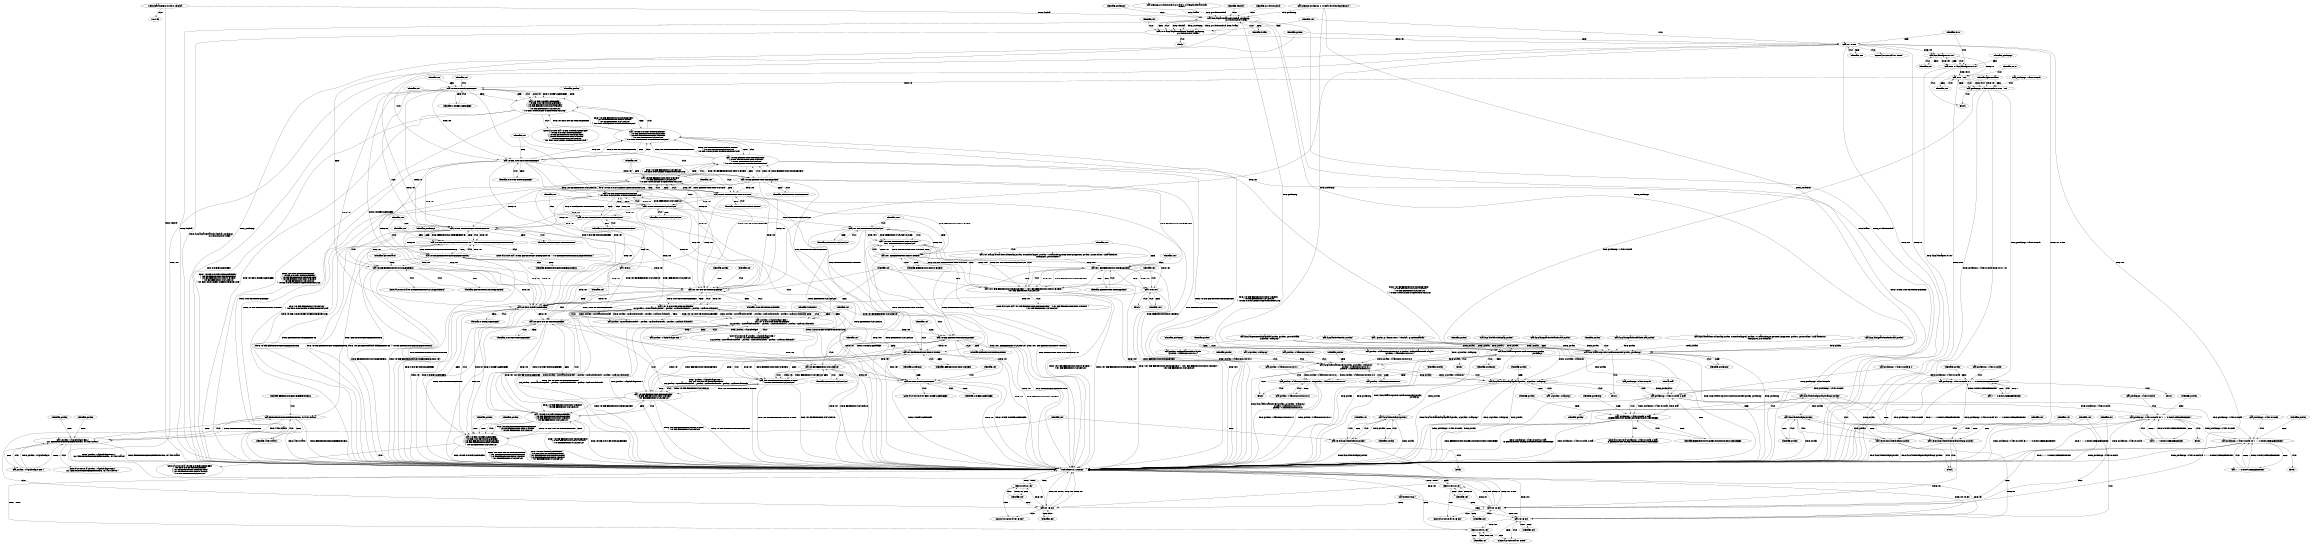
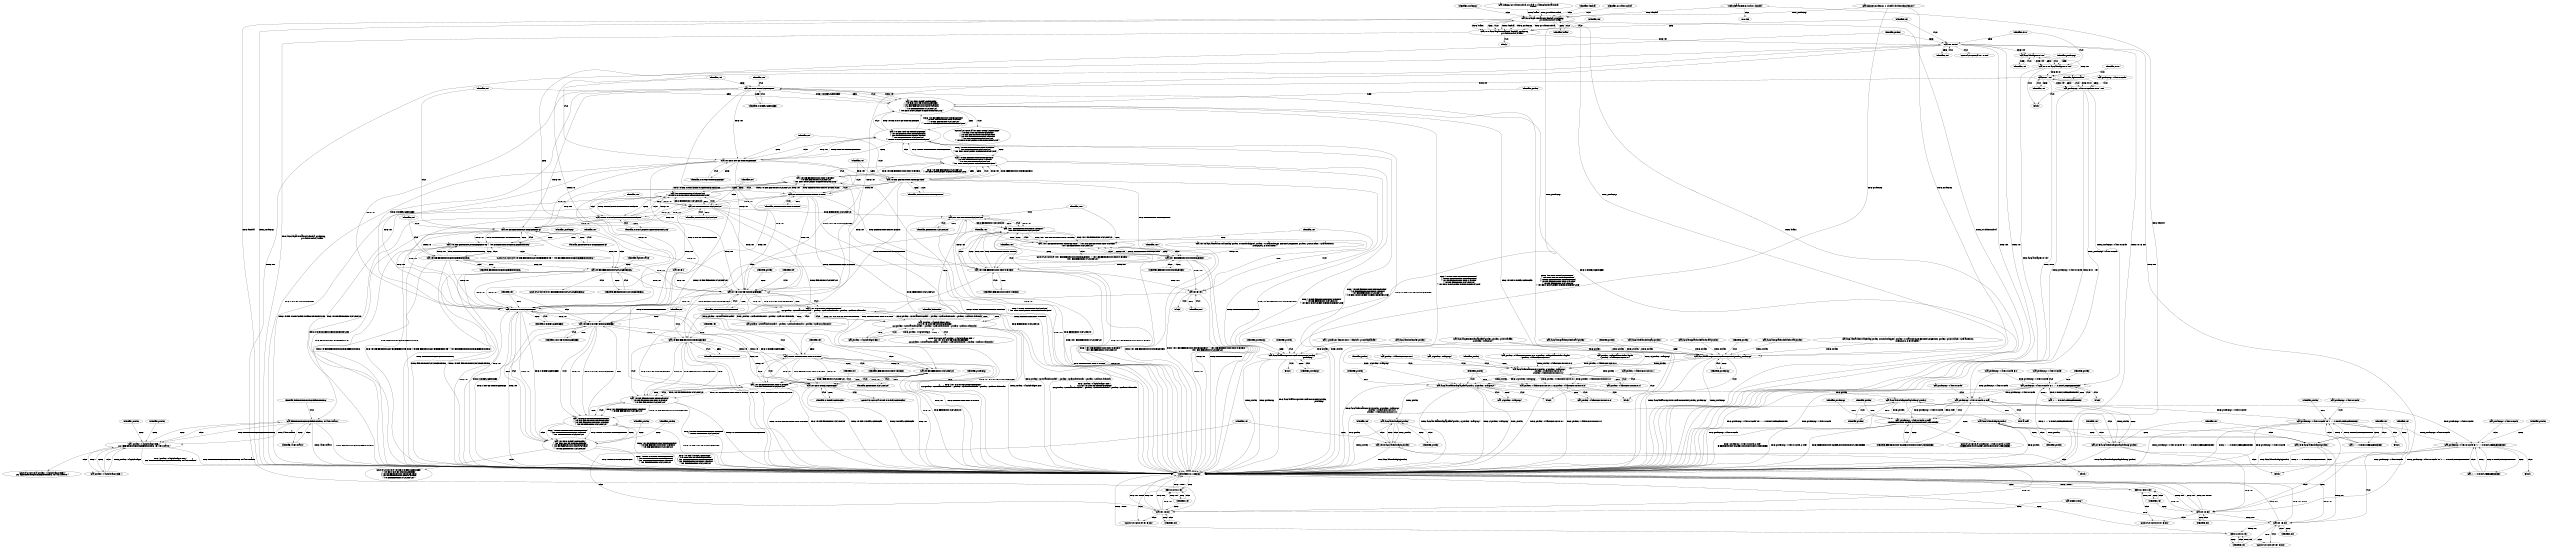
edge "(Call,ret1 == ERROR_UNAVAIL_MVBUF_T)" -> "(Call,ret1 == ERROR_UNAVAIL_PICBUF_T)": reversed
edge "(Call,ps_dec_op->u4_error_code & 0xff)" -> "(Literal,0xff)": added, label "CFG:"
